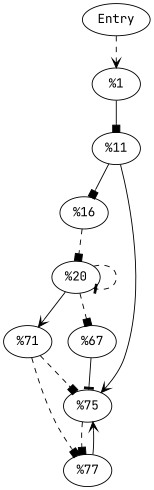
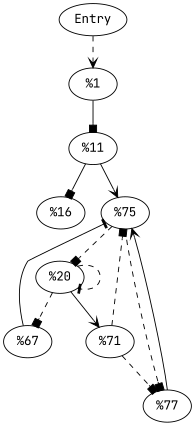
edge "%16" -> "%20": now "%75" -> "%20"
